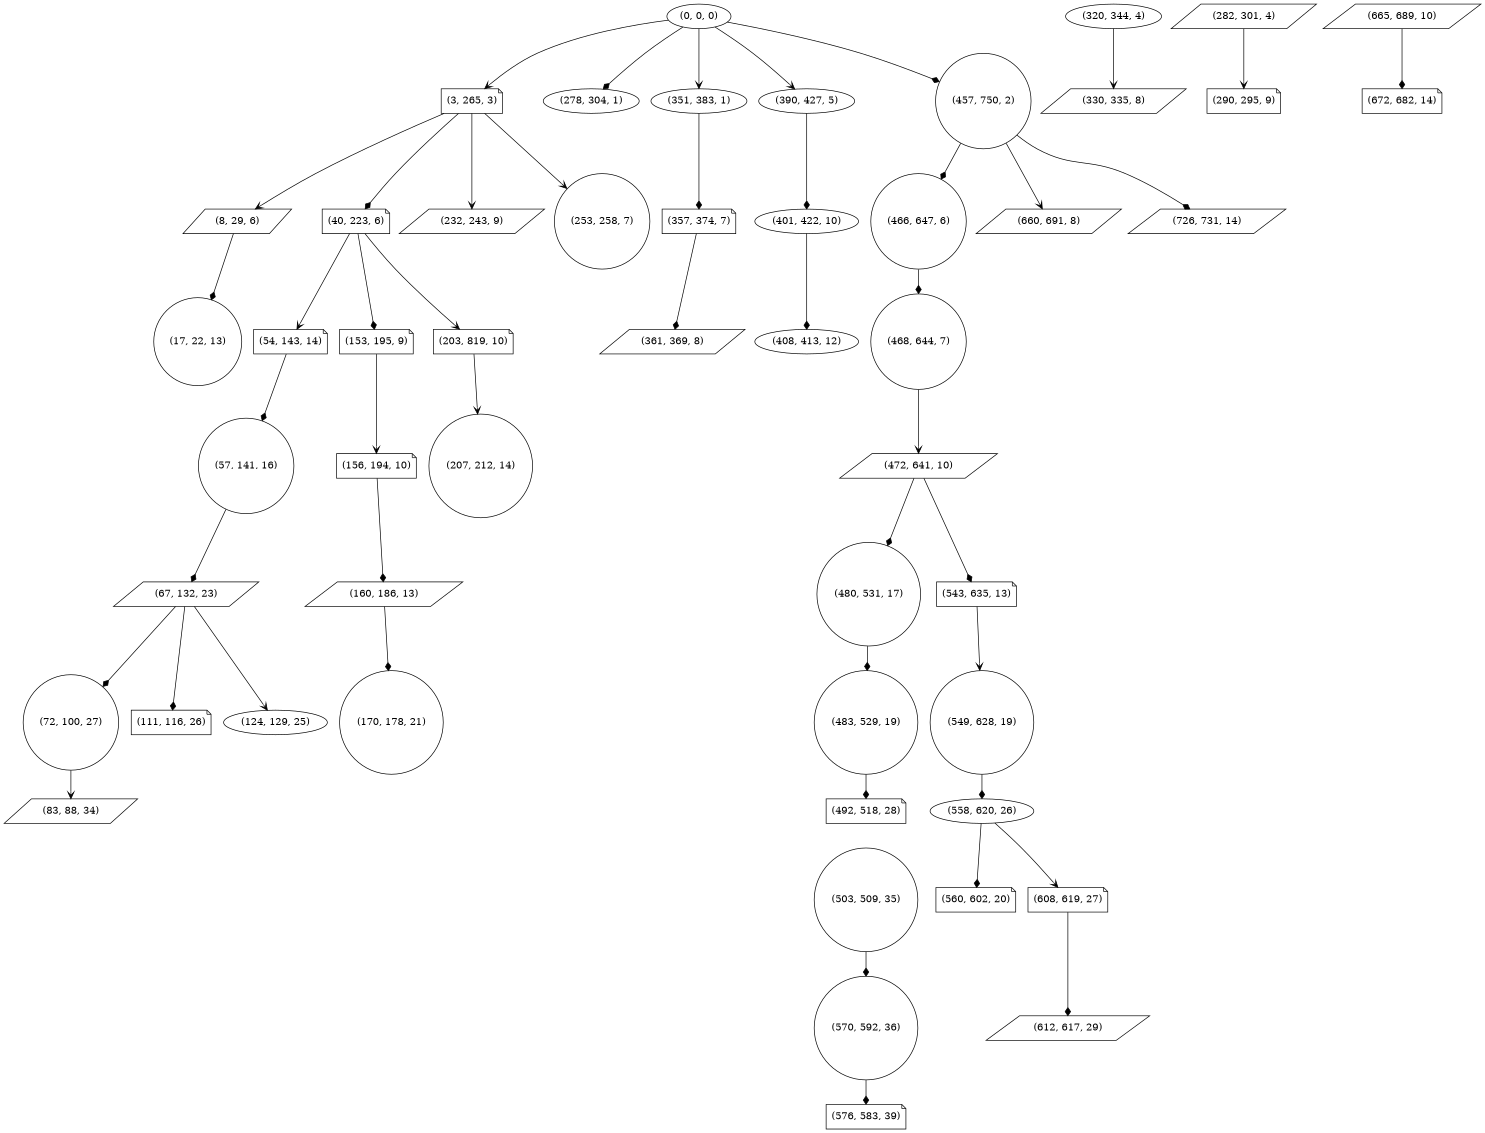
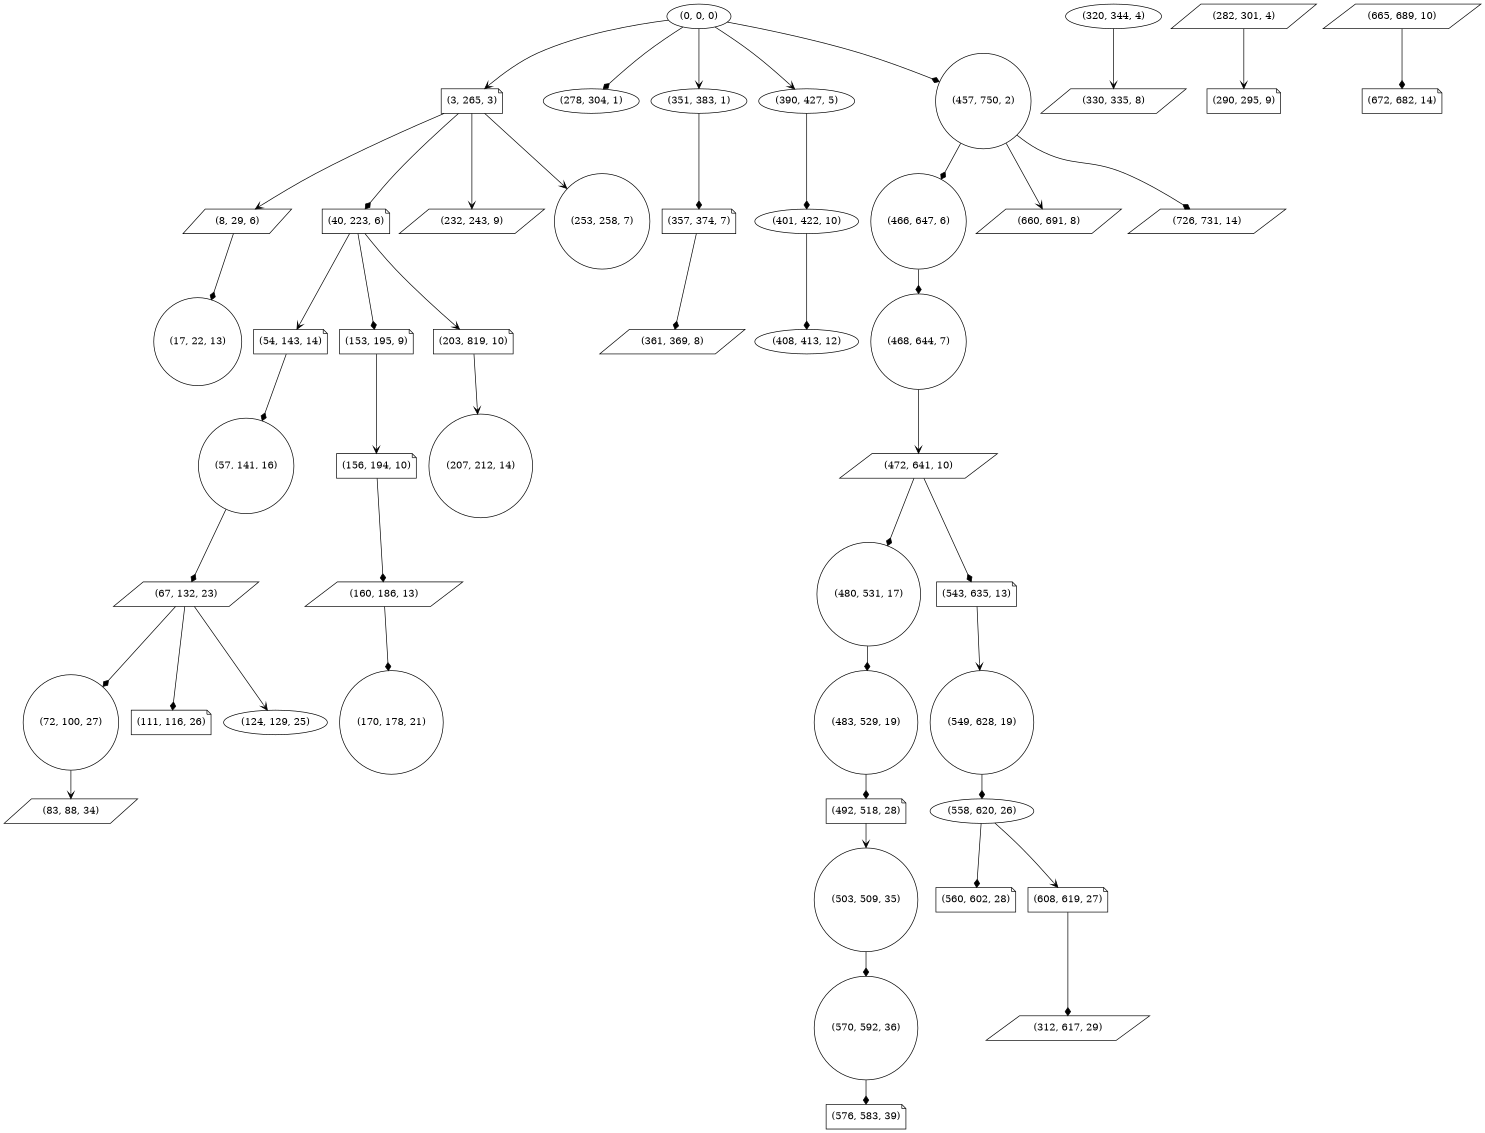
edge "(492, 518, 28)" -> "(503, 509, 35)": added
node "(560, 602, 20)": label "(560, 602, 20)" -> "(560, 602, 28)"
node "(612, 617, 29)": label "(612, 617, 29)" -> "(312, 617, 29)"
